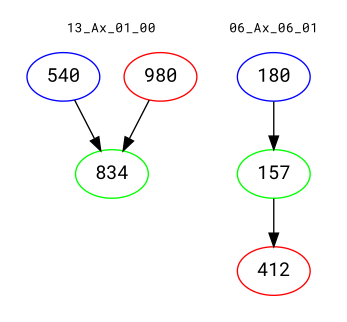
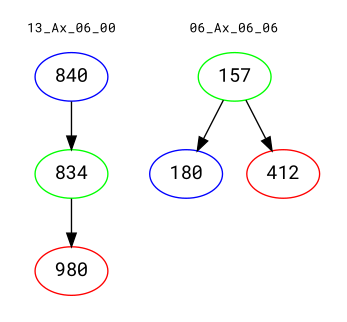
cluster "13_Ax_01_00": label "13_Ax_01_00" -> "13_Ax_06_00"
cluster "06_Ax_06_01": label "06_Ax_06_01" -> "06_Ax_06_06"
node "540": label "540" -> "840"
edge "980" -> "834": reversed
edge "180" -> "157": reversed
